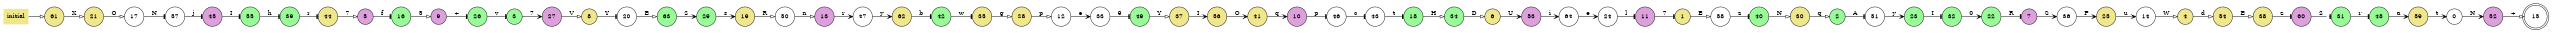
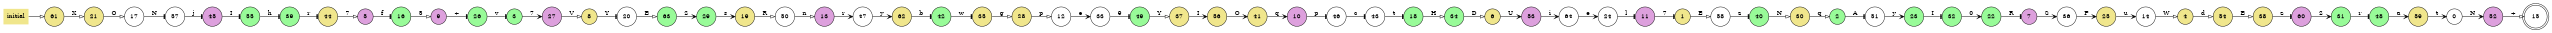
edge "60" -> "31": arrowhead tee -> vee
